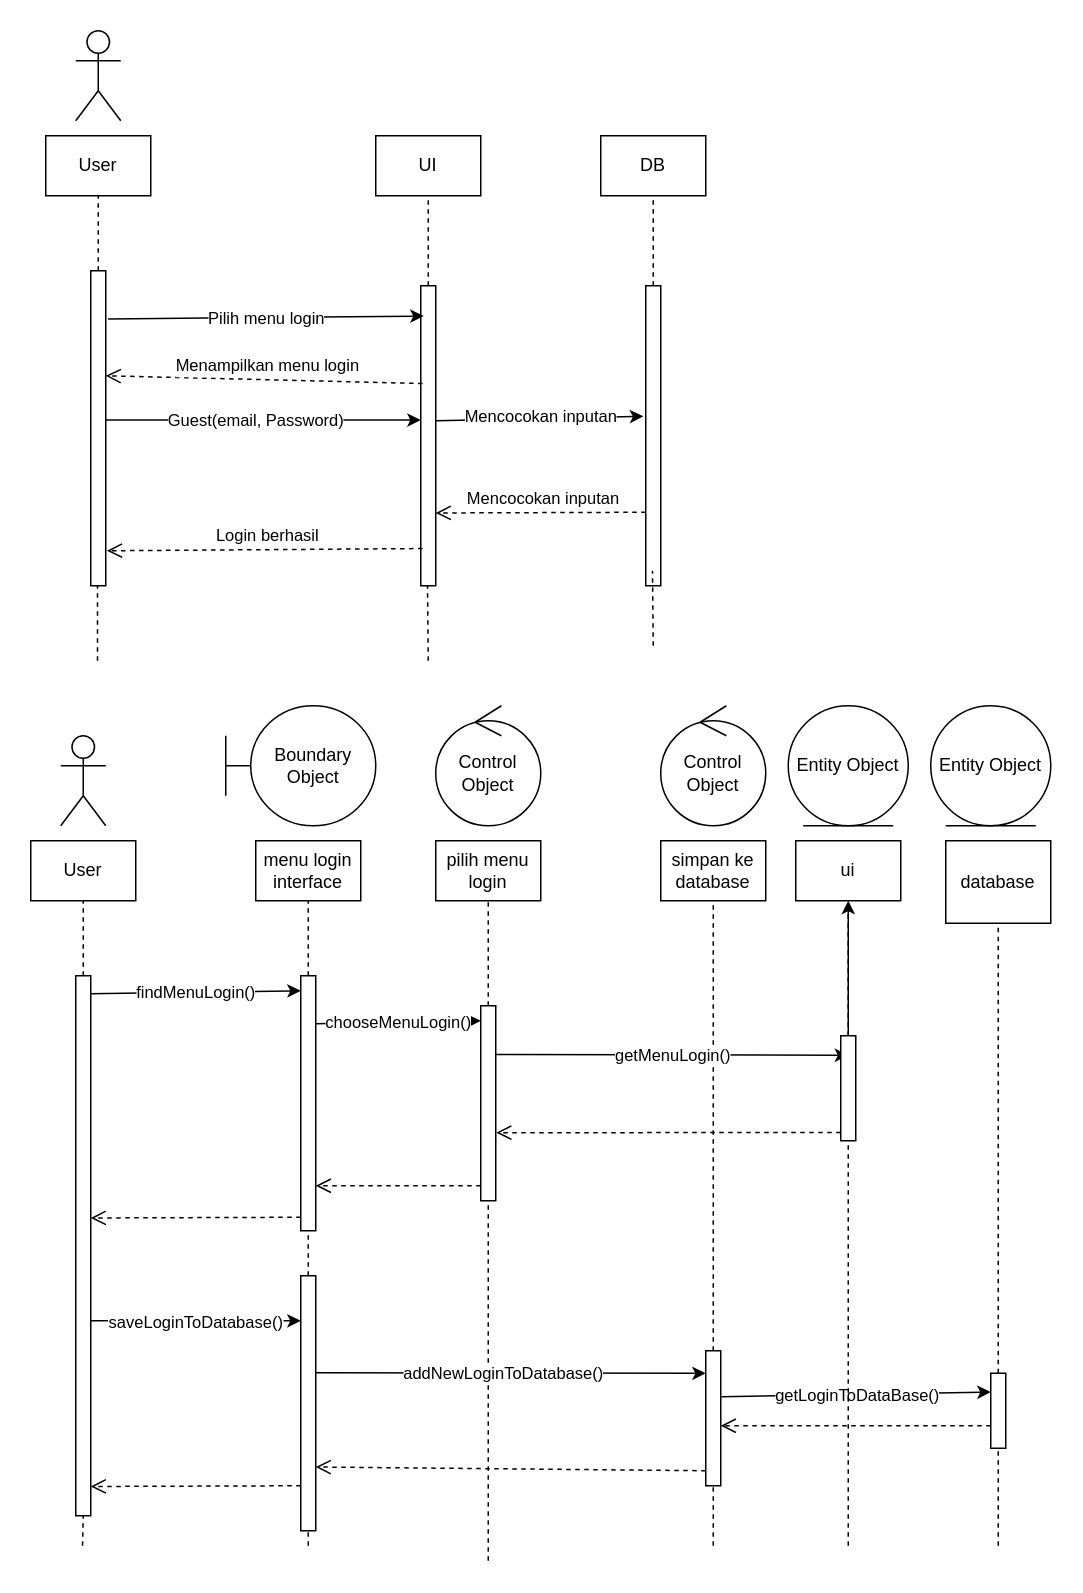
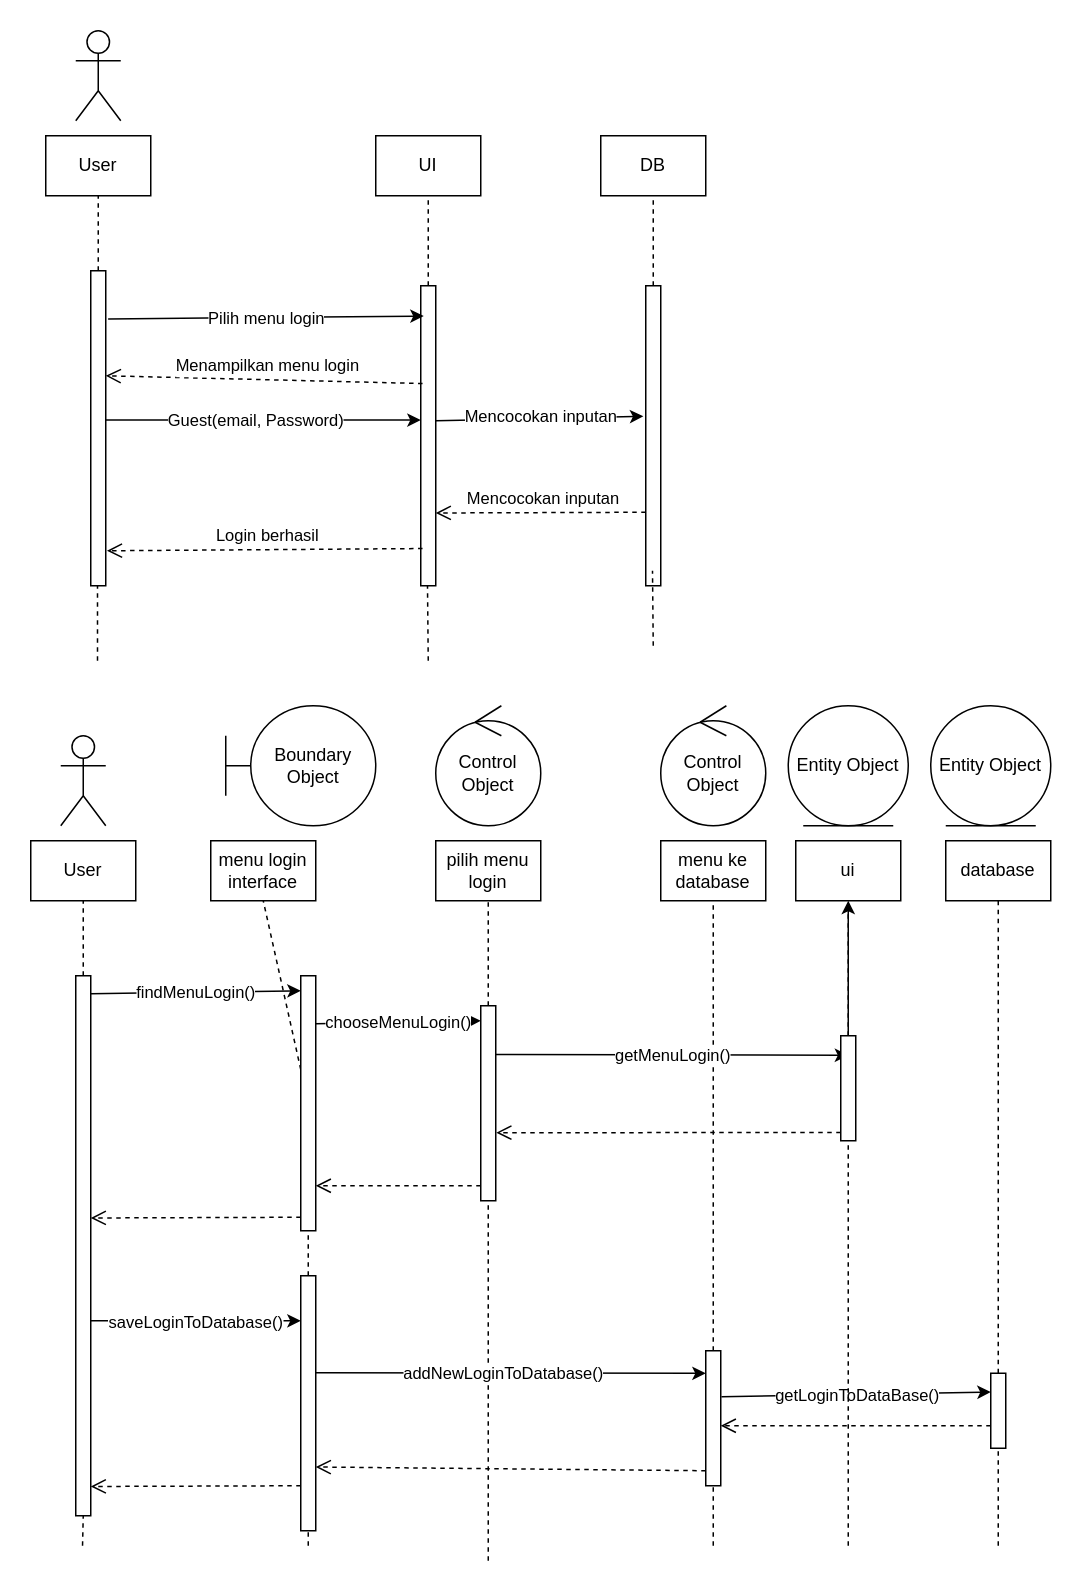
node "menu login interface": moved (308, 871) -> (263, 871)
node "simpan ke database": label "simpan ke database" -> "menu ke database"
node "database": size 105x83 -> 105x60
